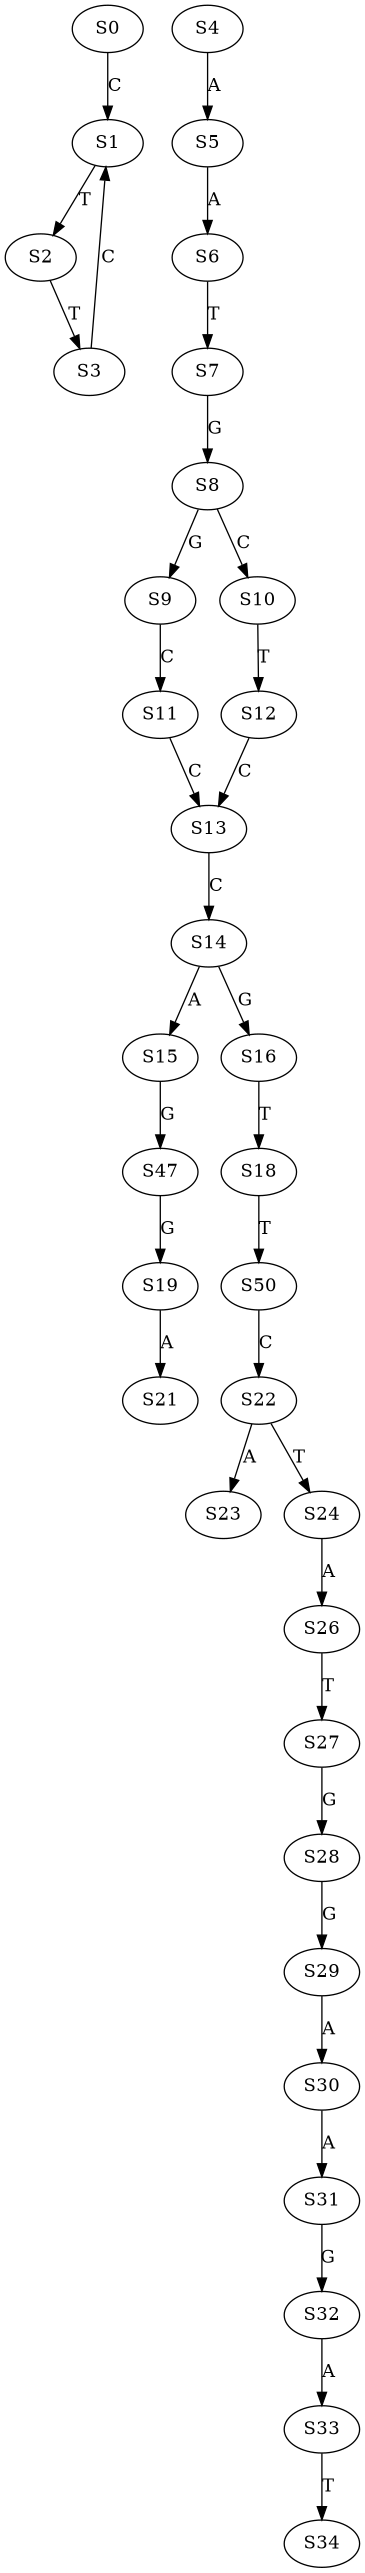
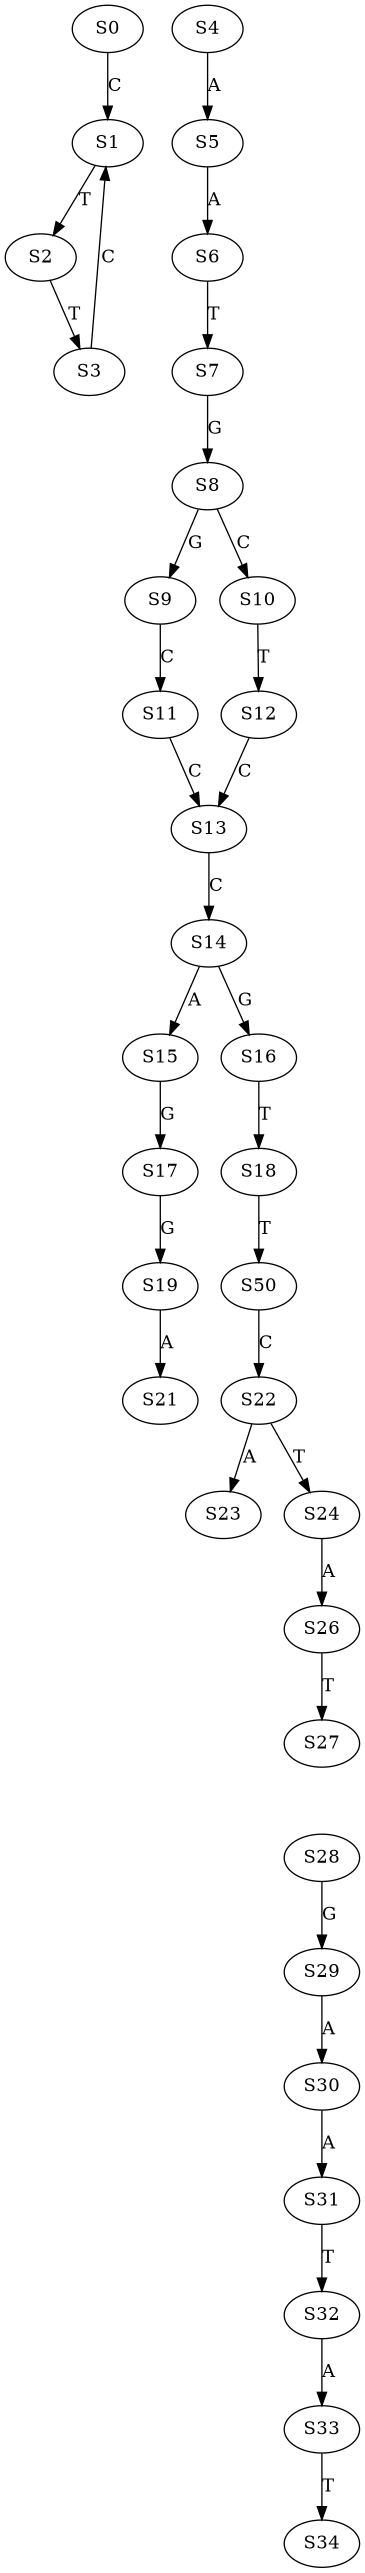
node "S47": label "S47" -> "S17"
edge "S27" -> "S28": removed, label "G"
edge "S31" -> "S32": label "G" -> "T"
